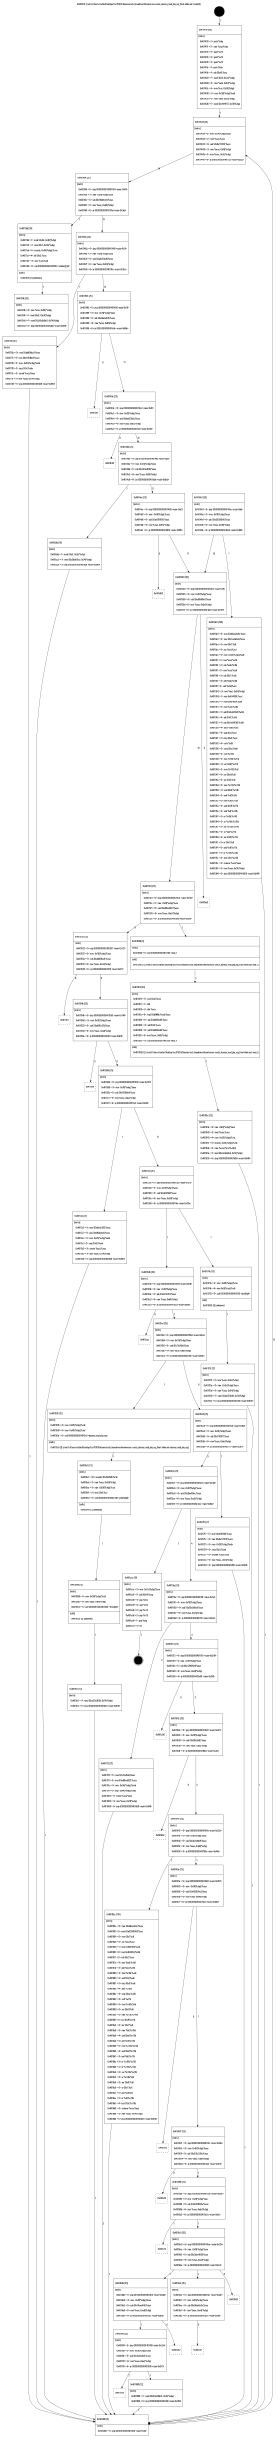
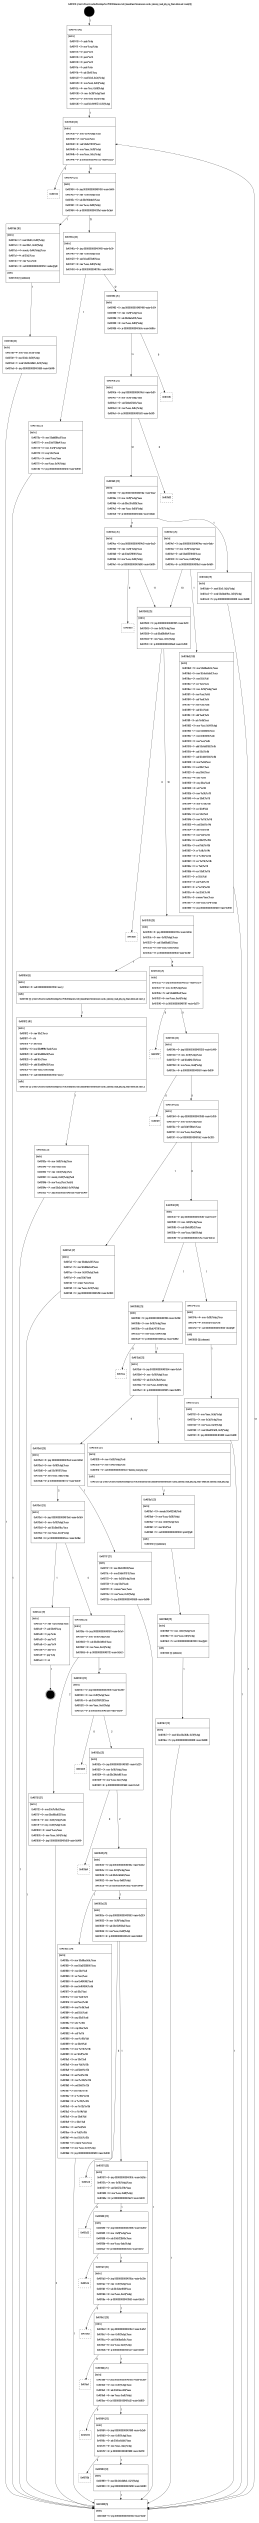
node "0x401732": added
edge "0x4017db [23]" -> "0x401d58 [5]": added, label "1"
edge "0x4016a9 [25]" -> "0x4016db [25]": now "0x4016c2 [25]" -> "0x4016db [25]"
